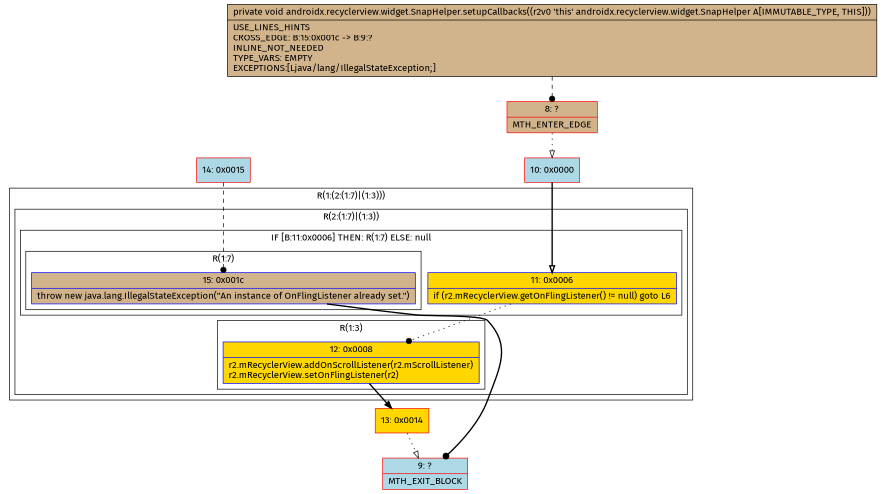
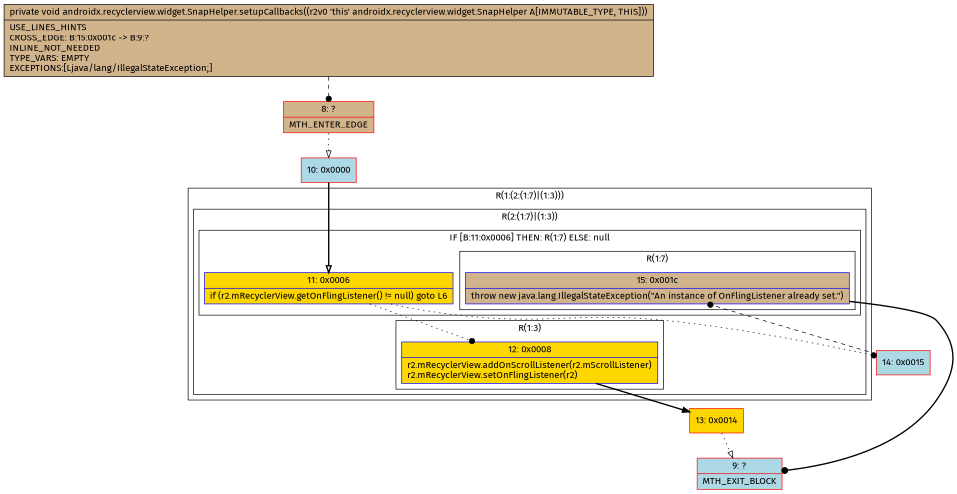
edge "11: 0x0006" -> "14: 0x0015": added
